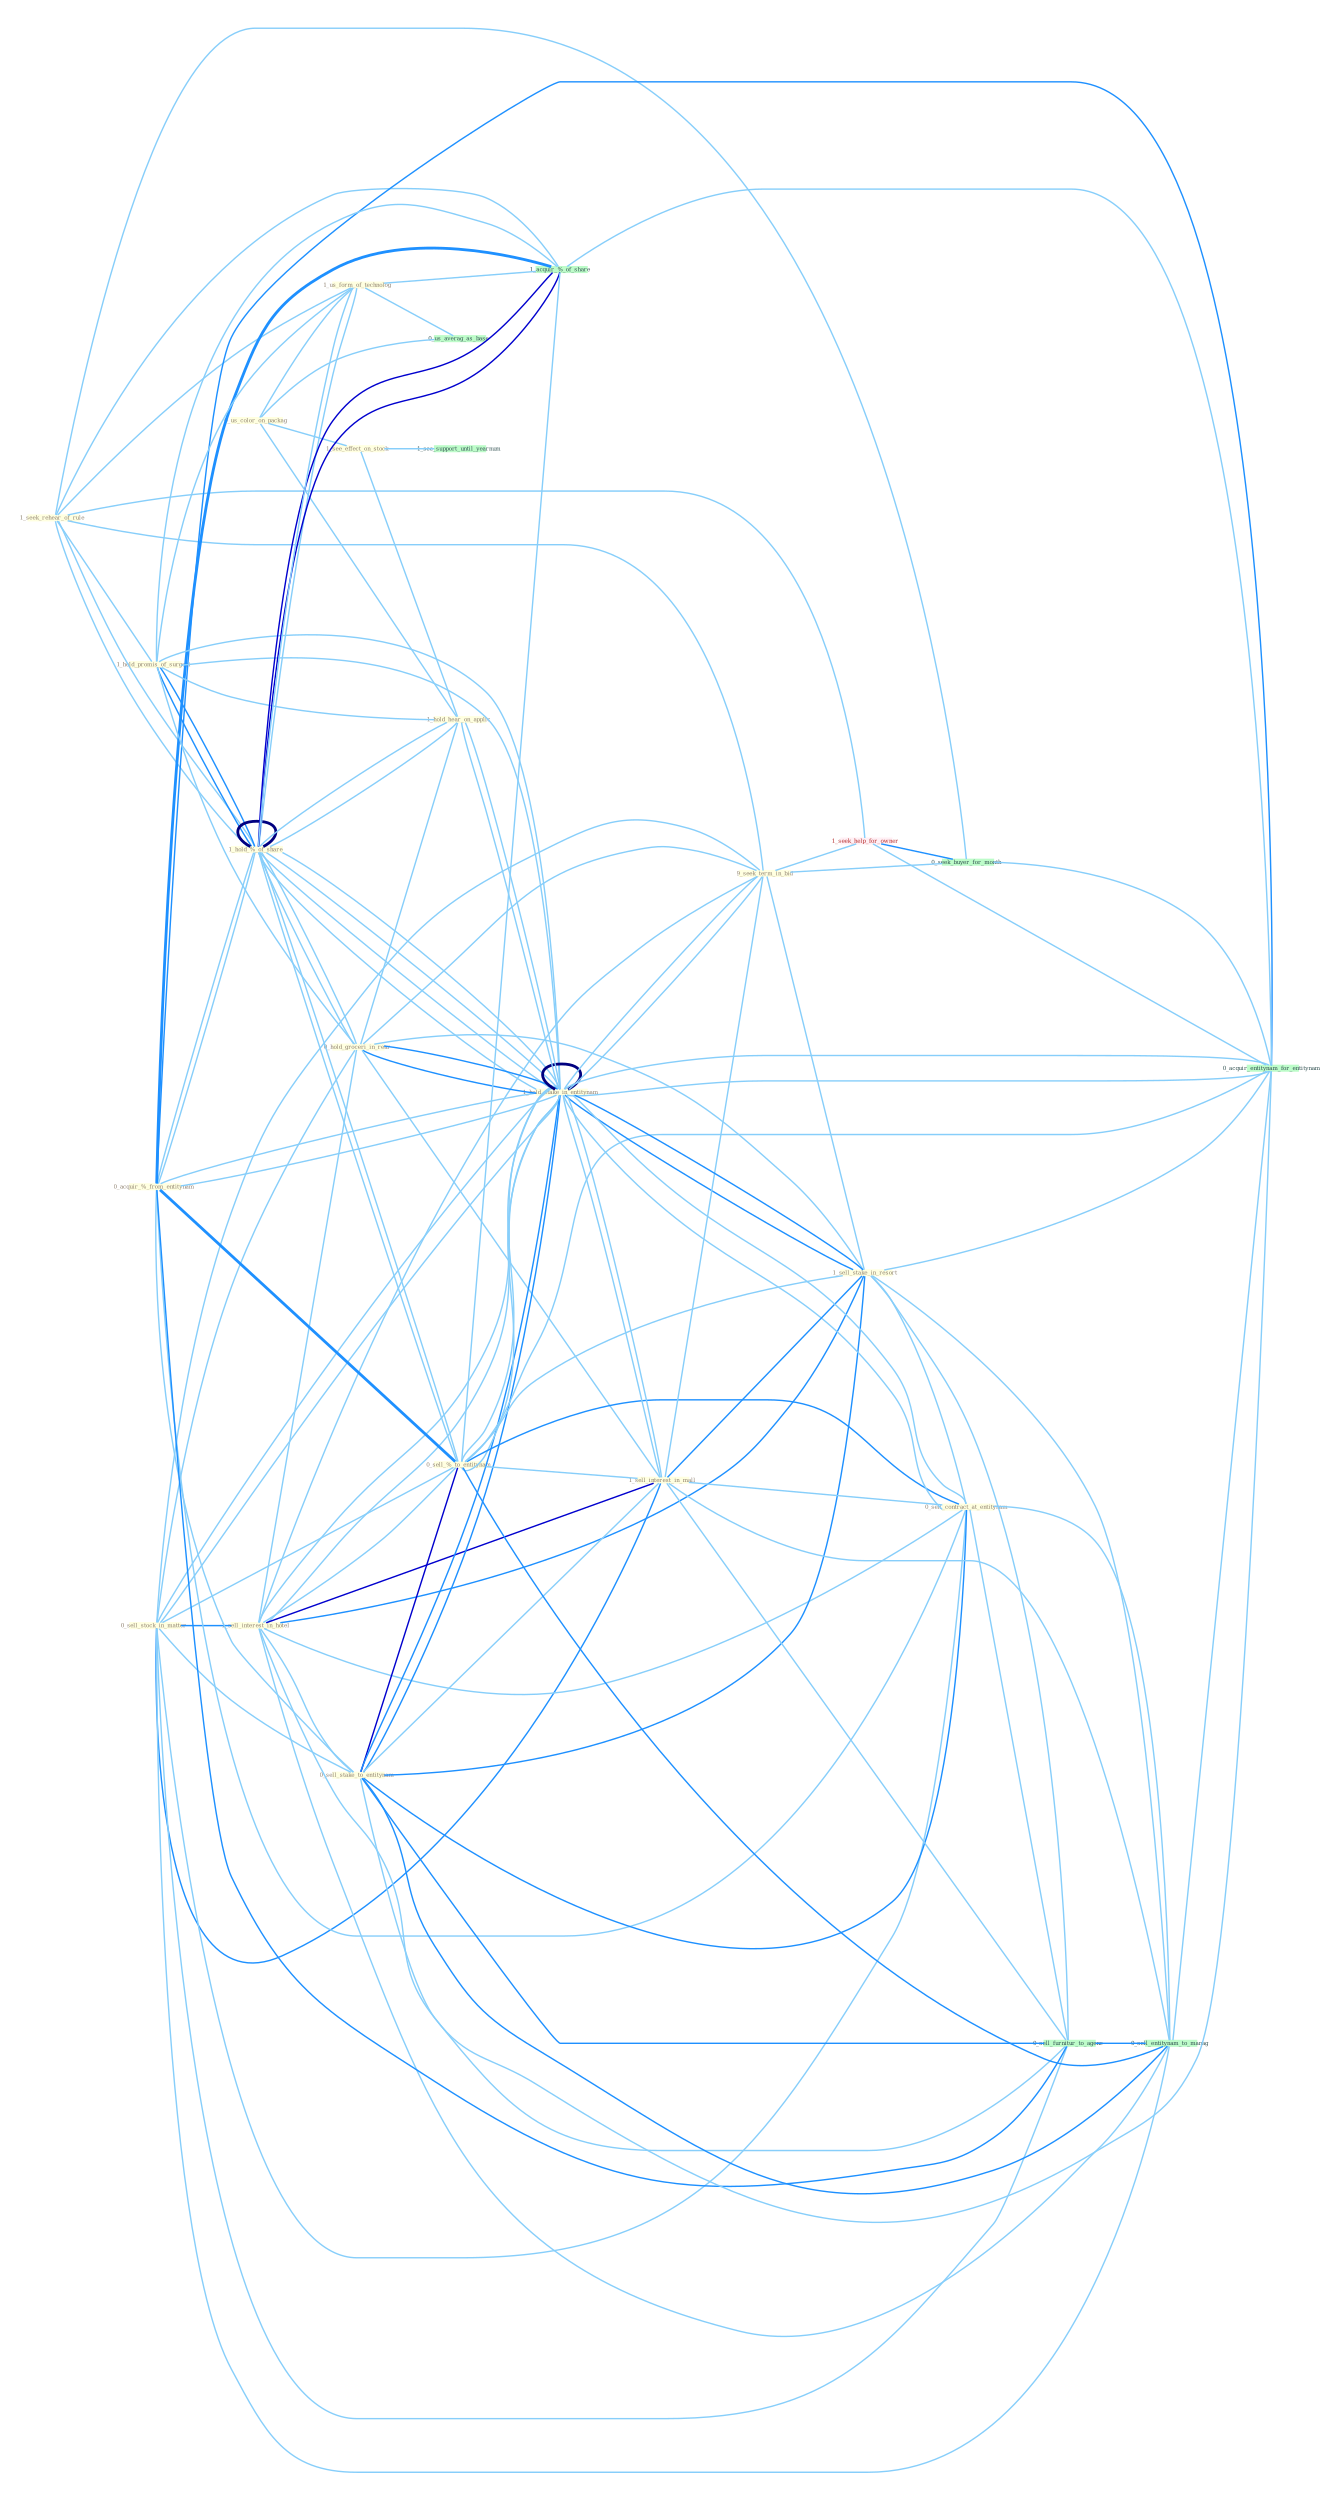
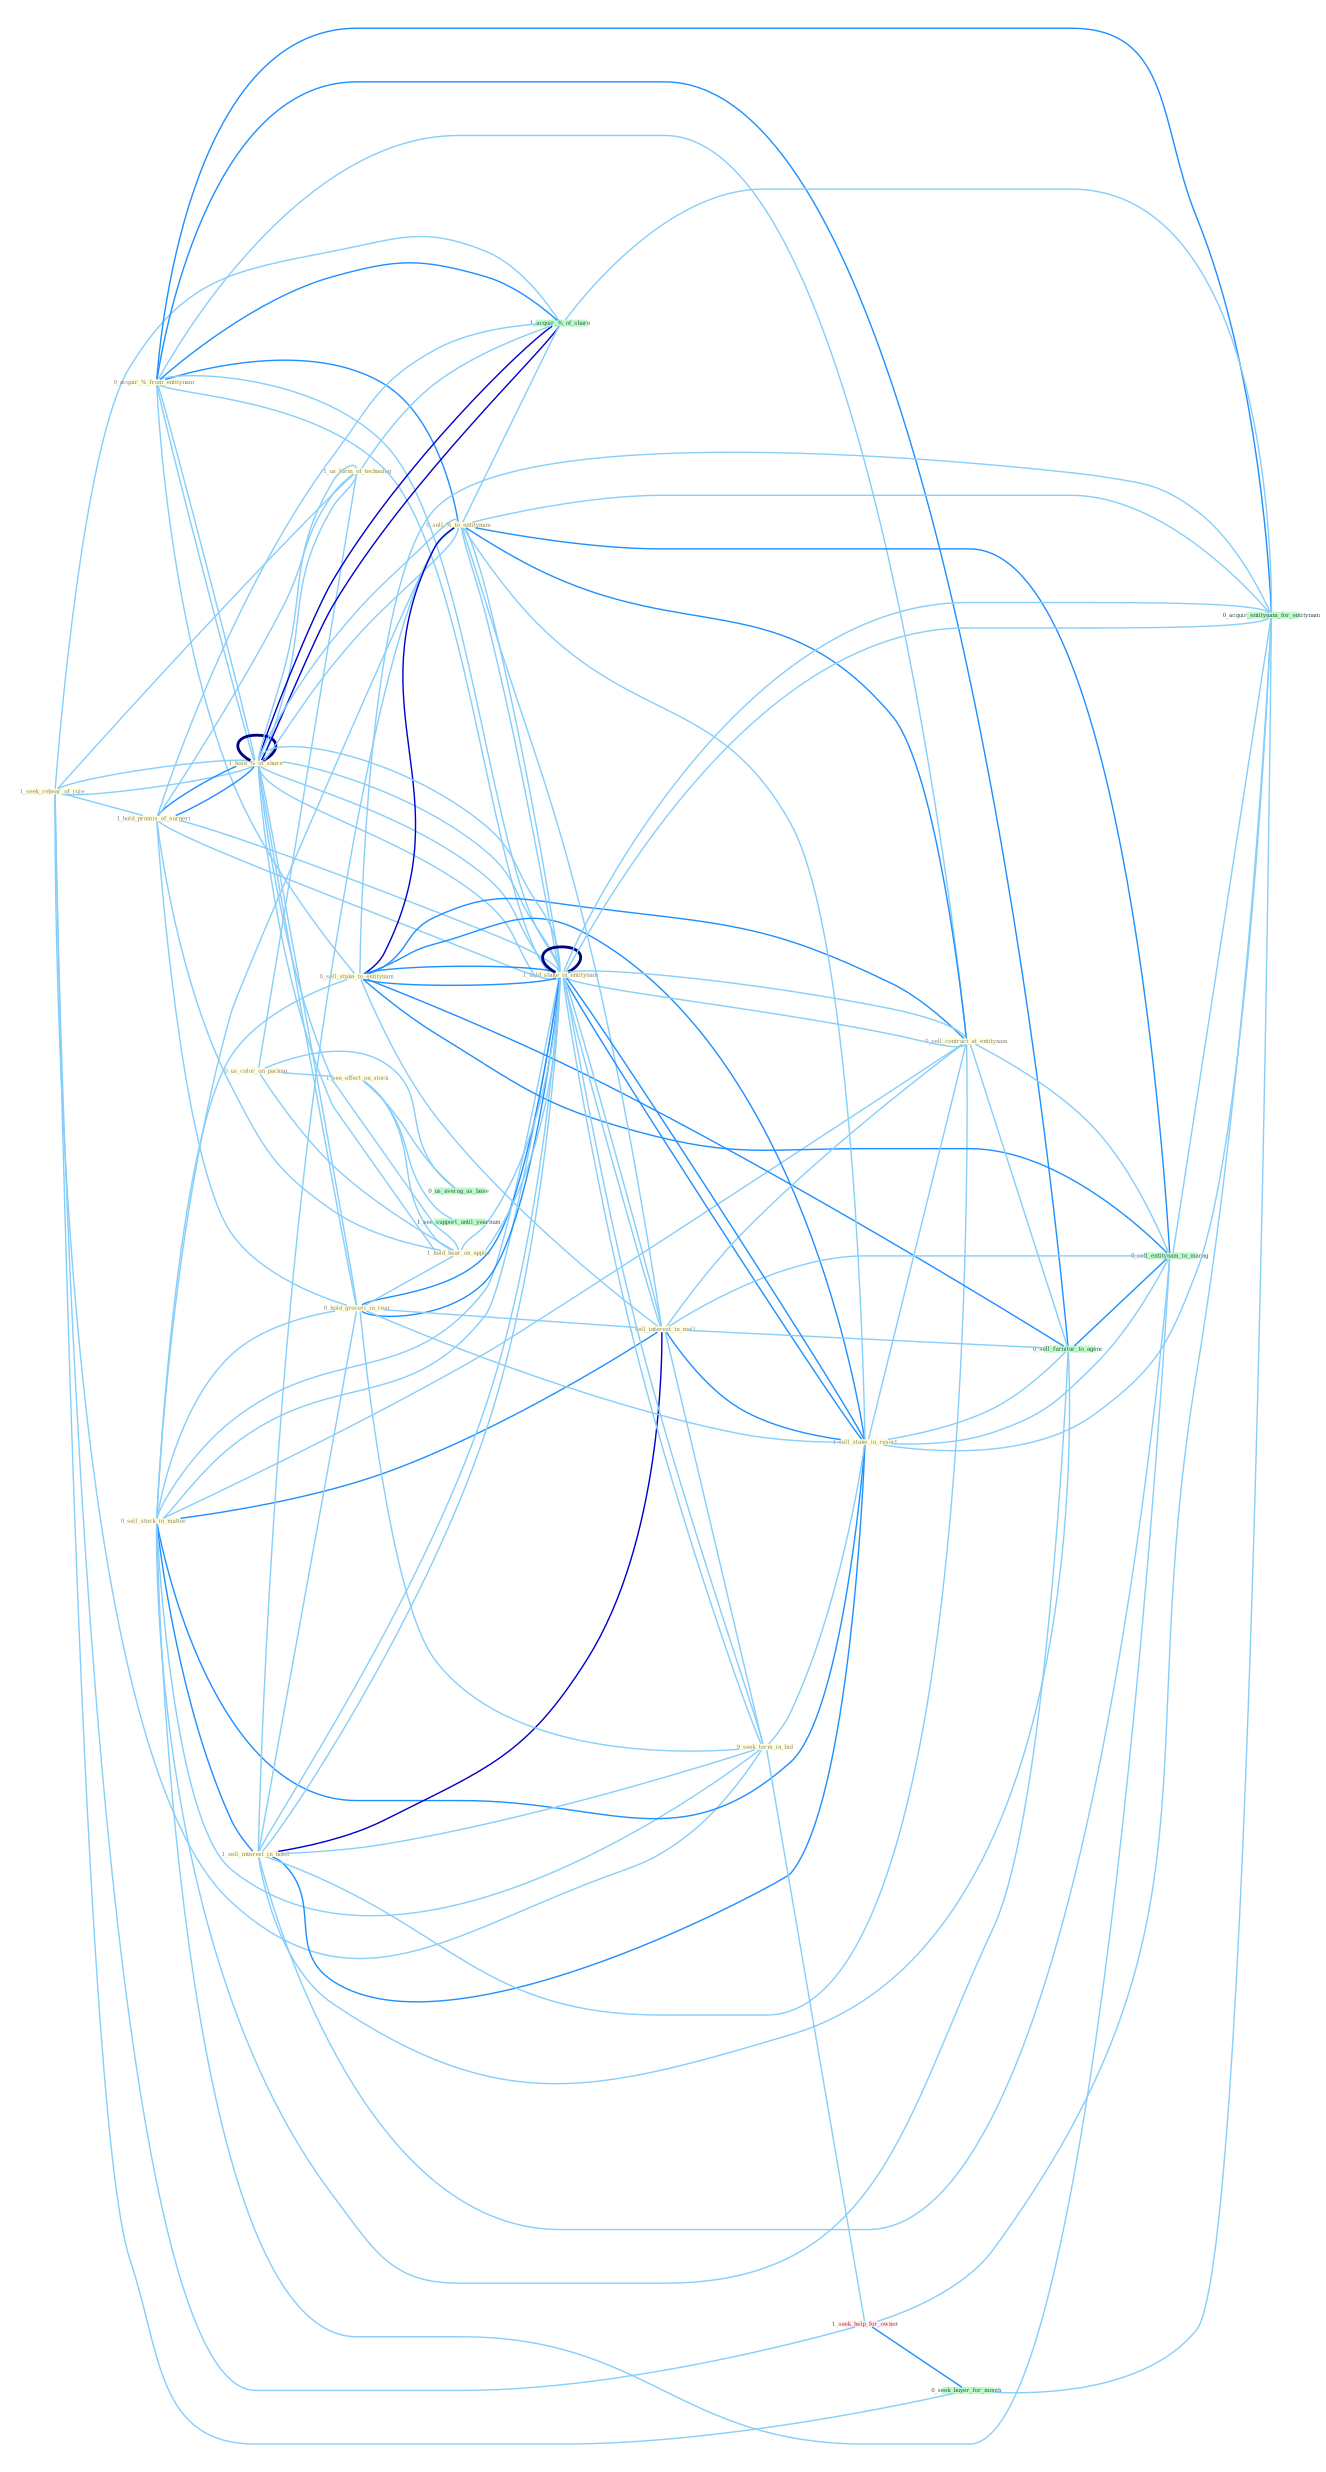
edge "1_us_form_of_technolog" -- "0_us_averag_as_base": now "1_see_effect_on_stock" -- "0_us_averag_as_base"
edge "1_acquir_%_of_share" -- "0_acquir_%_from_entitynam": style bold -> solid
edge "0_seek_buyer_for_month" -- "9_seek_term_in_bid": removed
edge "0_acquir_%_from_entitynam" -- "0_sell_%_to_entitynam": style bold -> solid
edge "1_sell_interest_in_hotel" -- "0_sell_stake_to_entitynam": removed
edge "1_sell_stake_in_resort" -- "0_sell_stock_in_matter": added
